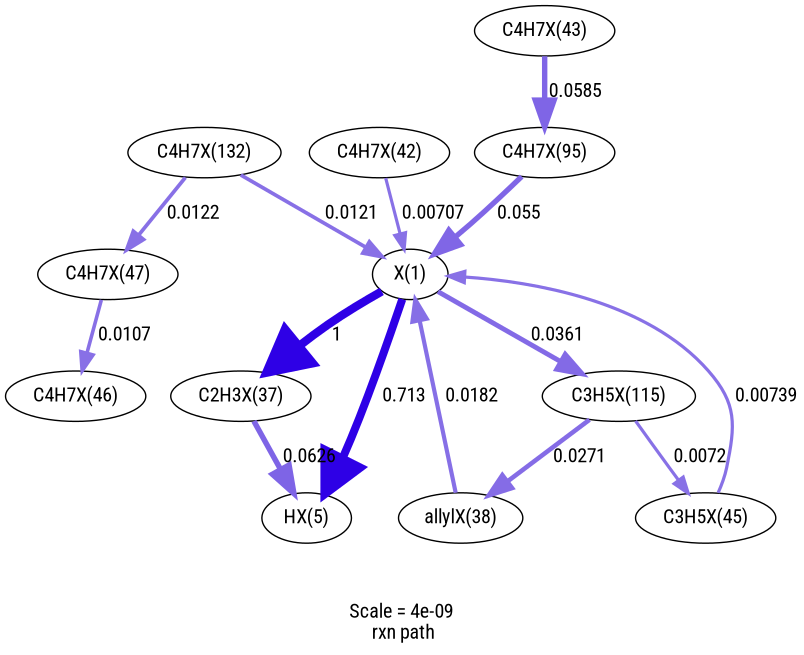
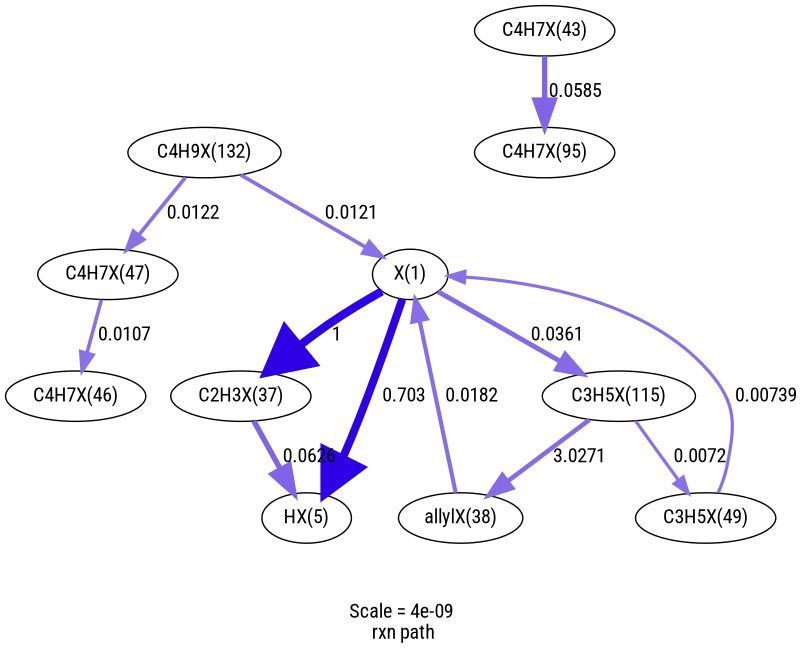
node "C4H7X(132)": label "C4H7X(132)" -> "C4H9X(132)"
node "C4H7X(42)": removed
edge "C4H7X(95)" -> "X(1)": removed, label "0.055"
edge "X(1)" -> "HX(5)": label " 0.713" -> " 0.703"
edge "C3H5X(115)" -> "allylX(38)": label " 0.0271" -> " 3.0271"
node "C3H5X(45)": label "C3H5X(45)" -> "C3H5X(49)"
